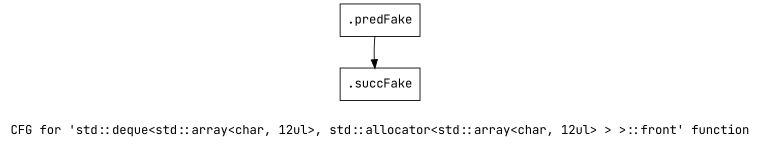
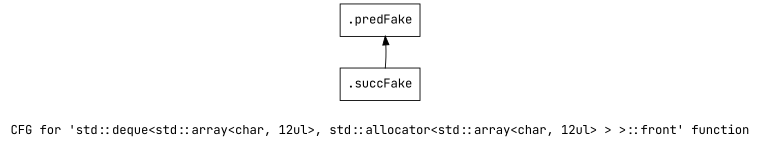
edge ".predFake" -> ".succFake": reversed
